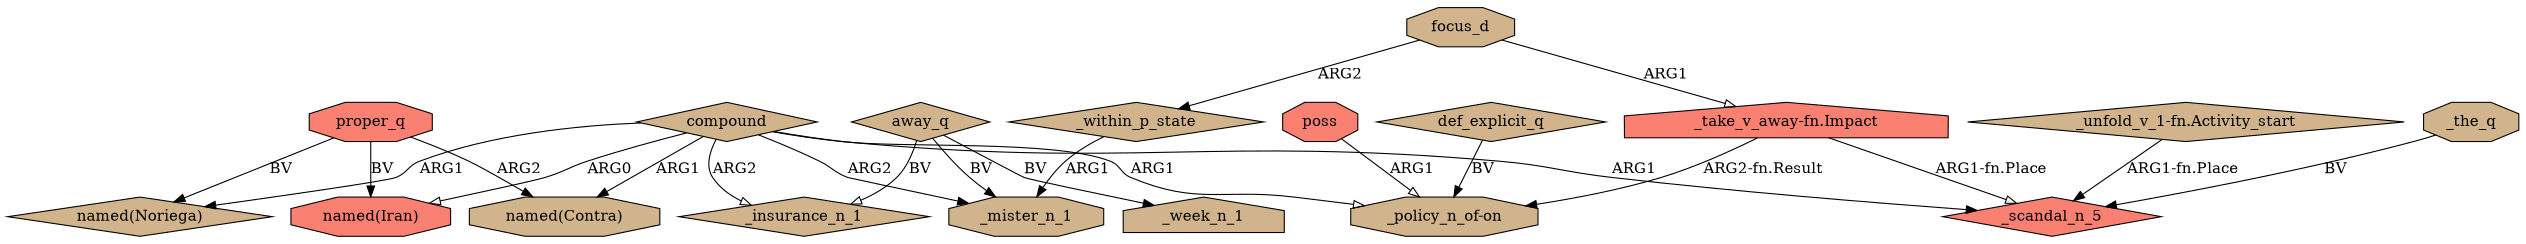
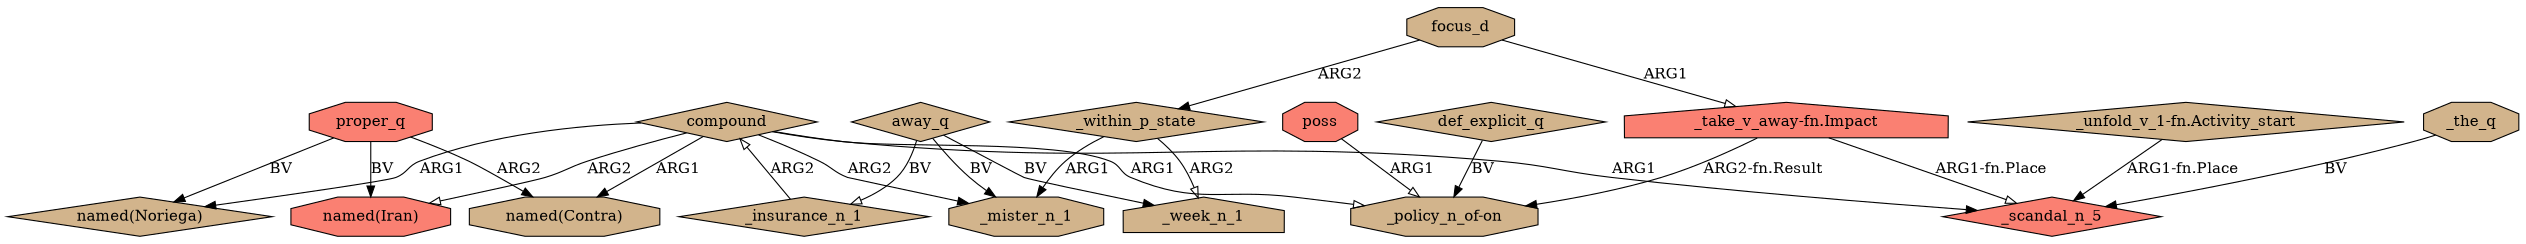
edge "_within_p_state" -> "_week_n_1": added, label "ARG2"
edge "compound" -> "named(Iran)": label "ARG0" -> "ARG2"
edge "compound" -> "_insurance_n_1": reversed
